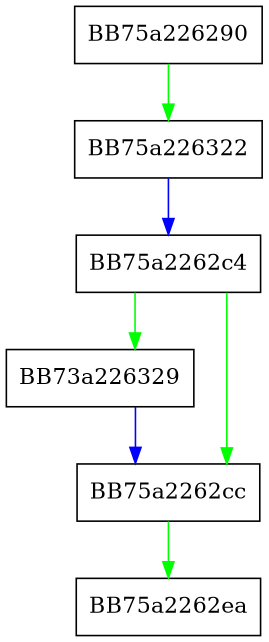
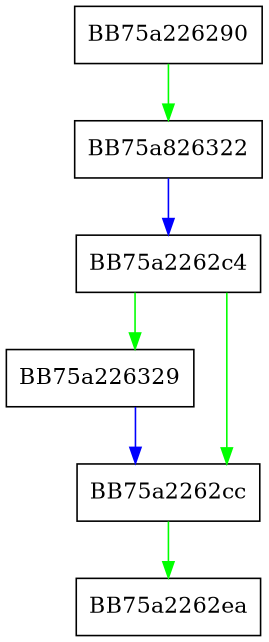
node "BB75a226322": label "BB75a226322" -> "BB75a826322"
node "BB73a226329": label "BB73a226329" -> "BB75a226329"
